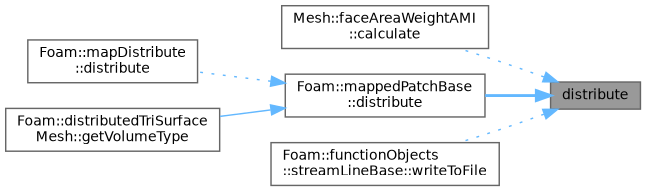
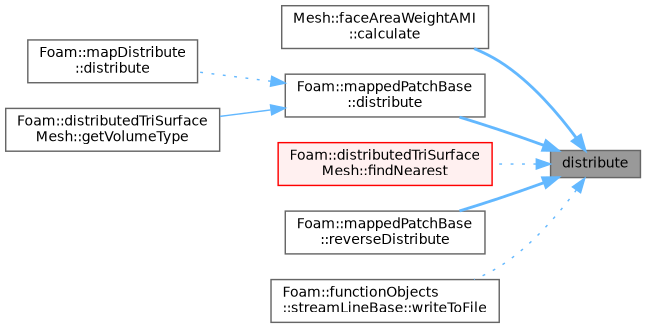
edge "Mesh::faceAreaWeightAMI ::calculate" -> "distribute": style dotted -> bold
node "Foam::distributedTriSurface Mesh::findNearest": added
node "Foam::mappedPatchBase ::reverseDistribute": added
